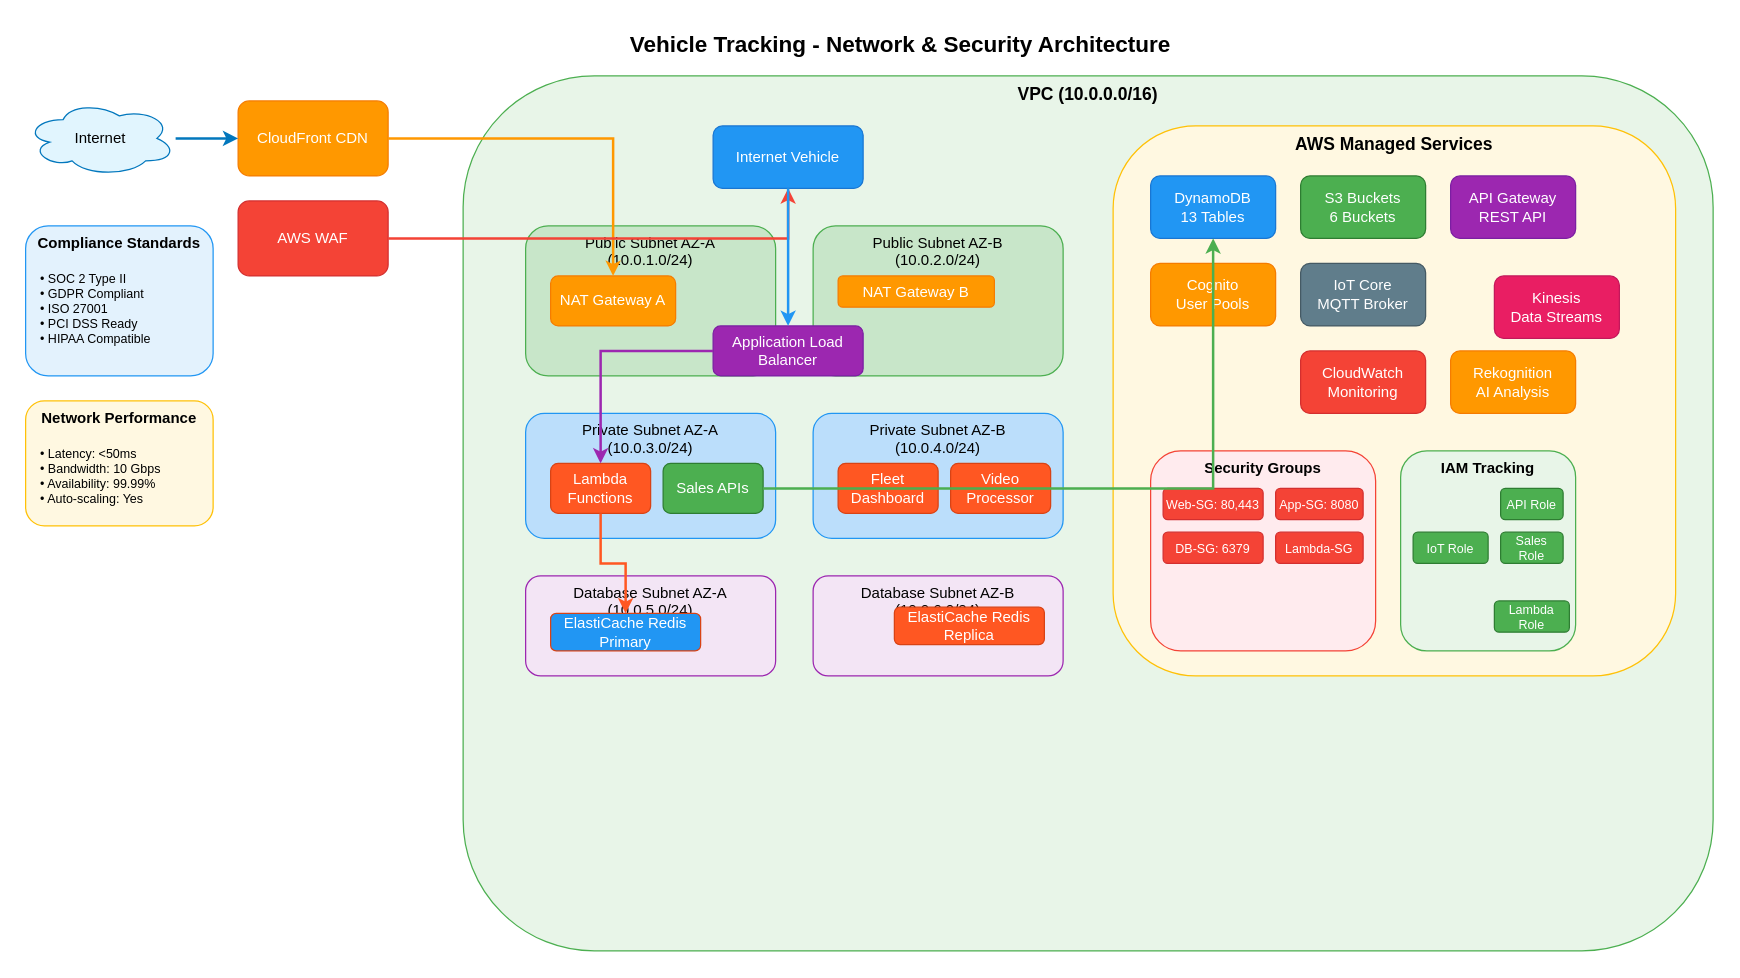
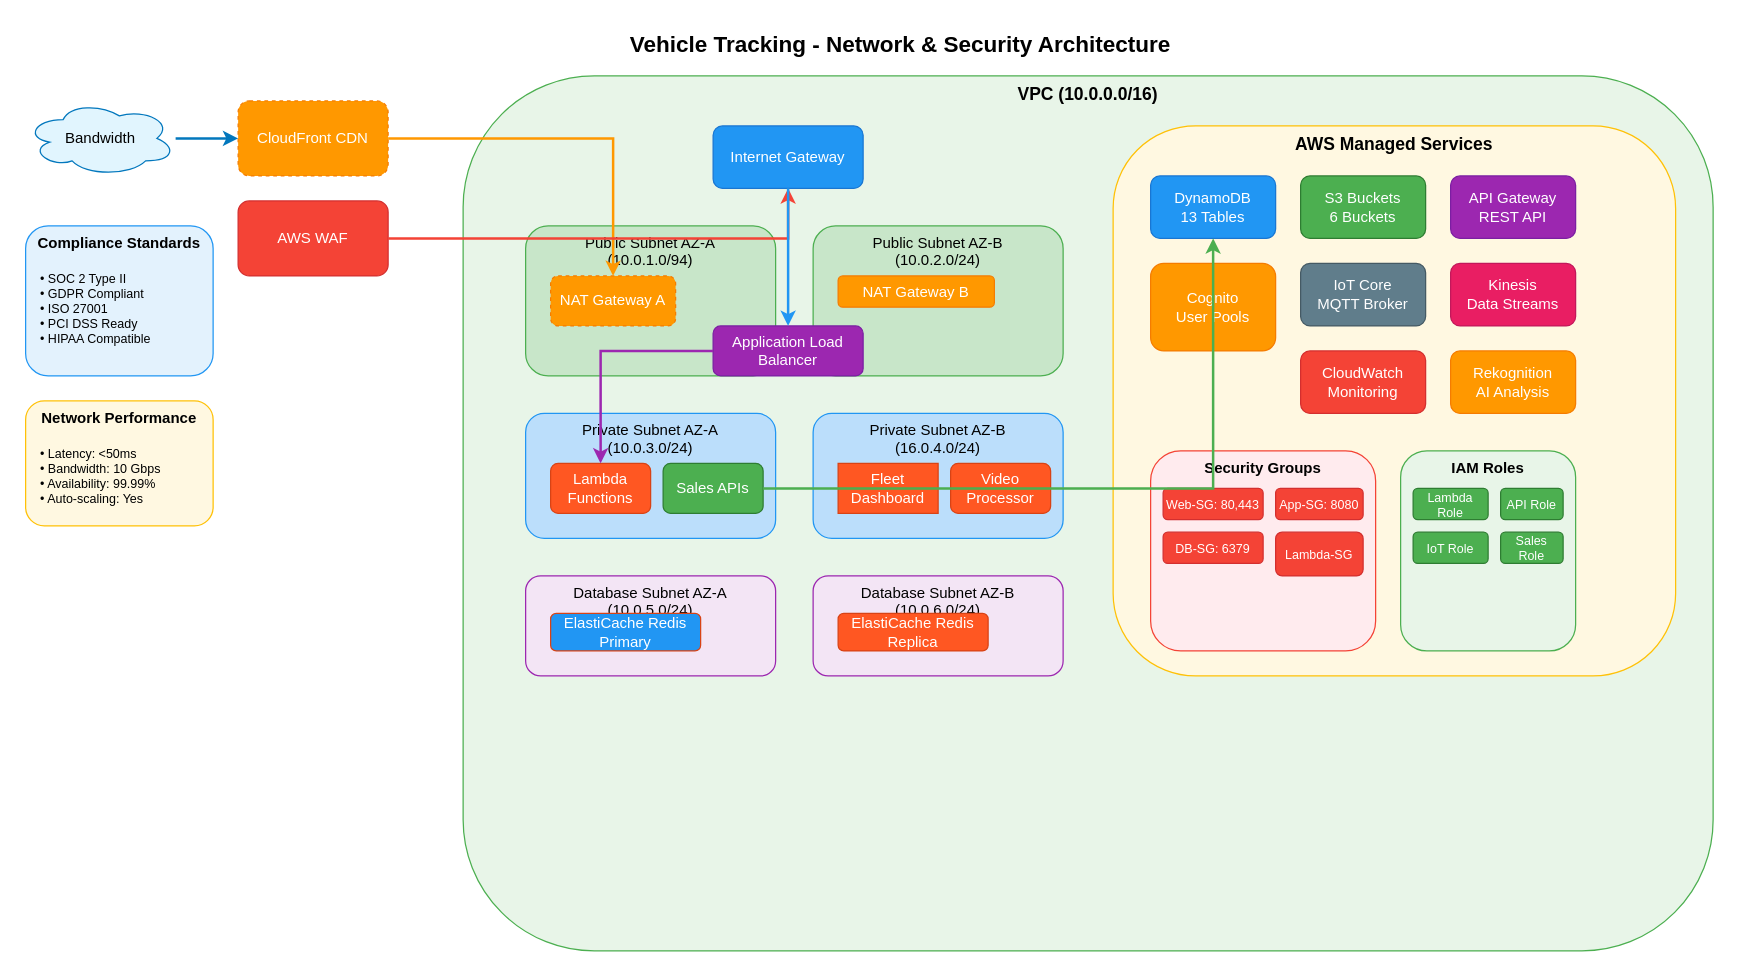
node "Internet": label "Internet" -> "Bandwidth"
node "CloudFront CDN": style solid -> dashed
node "Internet Vehicle": label "Internet Vehicle" -> "Internet Gateway"
node "Public Subnet AZ-A (10.0.1.0/24)": label "Public Subnet AZ-A (10.0.1.0/24)" -> "Public Subnet AZ-A (10.0.1.0/94)"
node "Cognito User Pools": size 125x63 -> 125x88
node "NAT Gateway A": style solid -> dashed
node "Kinesis Data Streams": moved (1557, 307) -> (1513, 294)
node "Private Subnet AZ-B (10.0.4.0/24)": label "Private Subnet AZ-B (10.0.4.0/24)" -> "Private Subnet AZ-B (16.0.4.0/24)"
node "IAM Tracking": label "IAM Tracking" -> "IAM Roles"
node "Fleet Dashboard": shape rounded rectangle -> rectangle
node "Lambda-SG": size 88x31 -> 88x44
edge "Lambda Functions" -> "ElastiCache Redis Primary": removed
node "Lambda Role": moved (1532, 616) -> (1451, 504)
node "ElastiCache Redis Replica": moved (969, 626) -> (913, 632)
